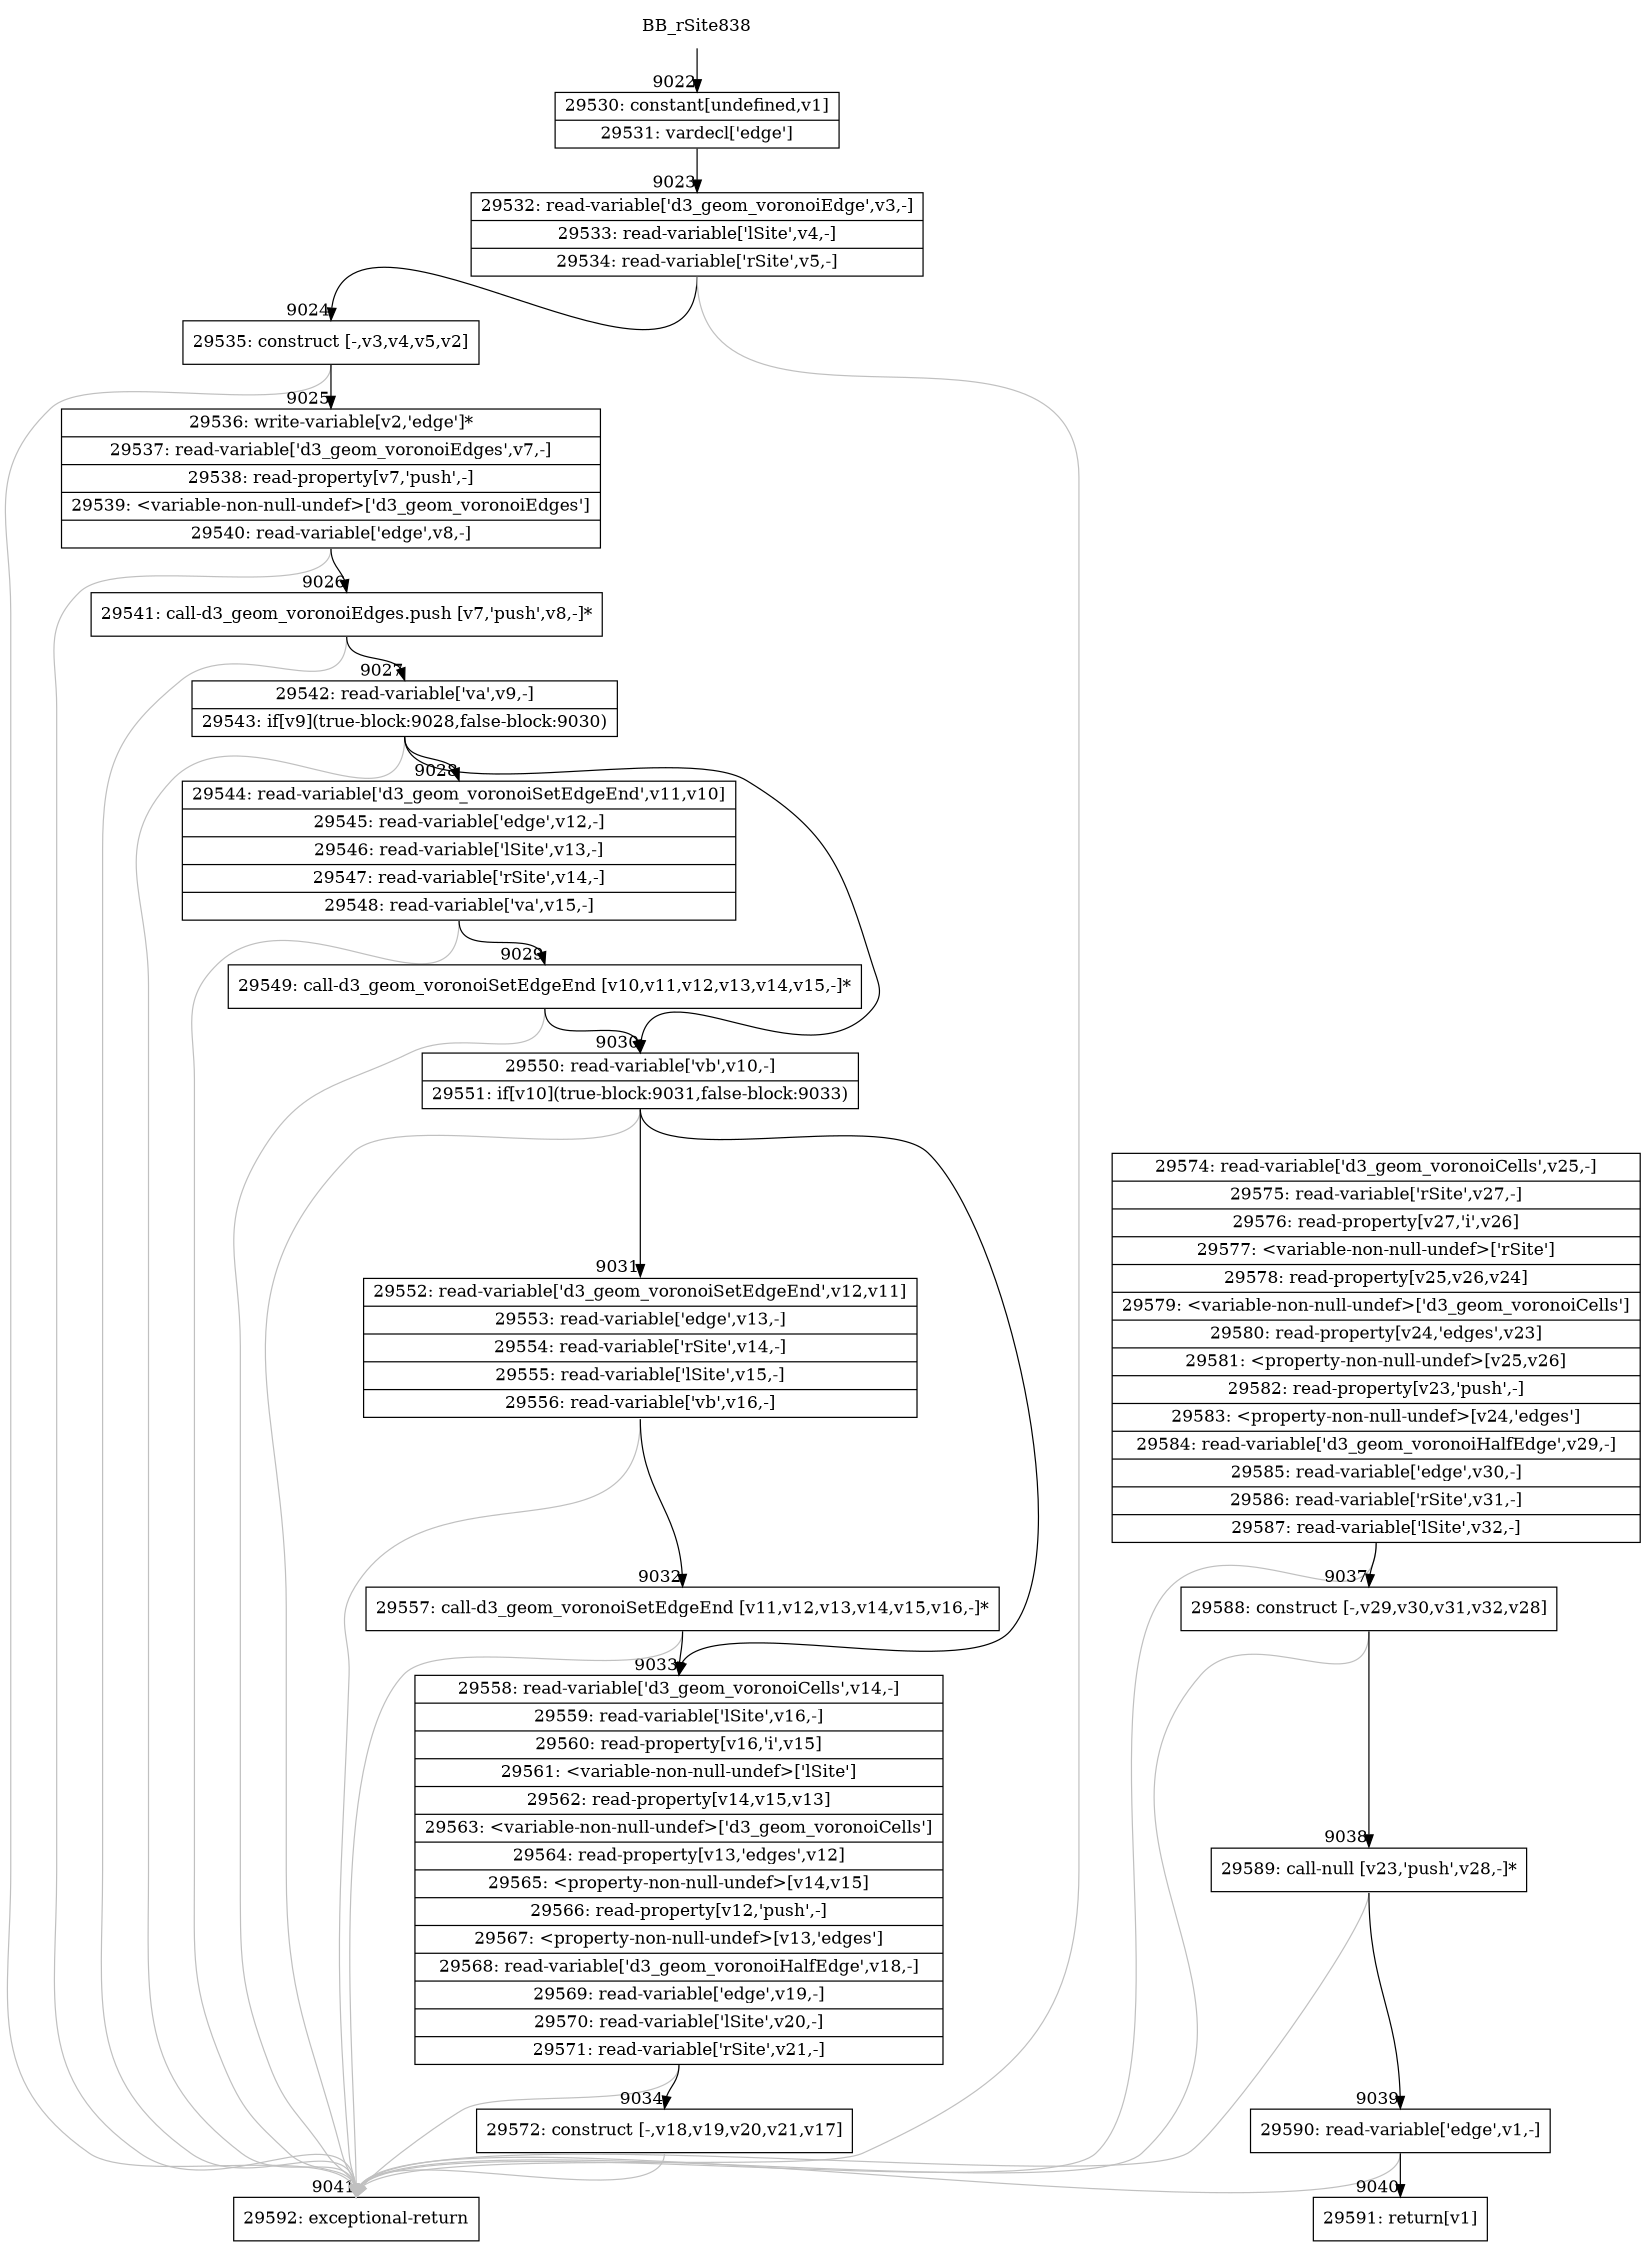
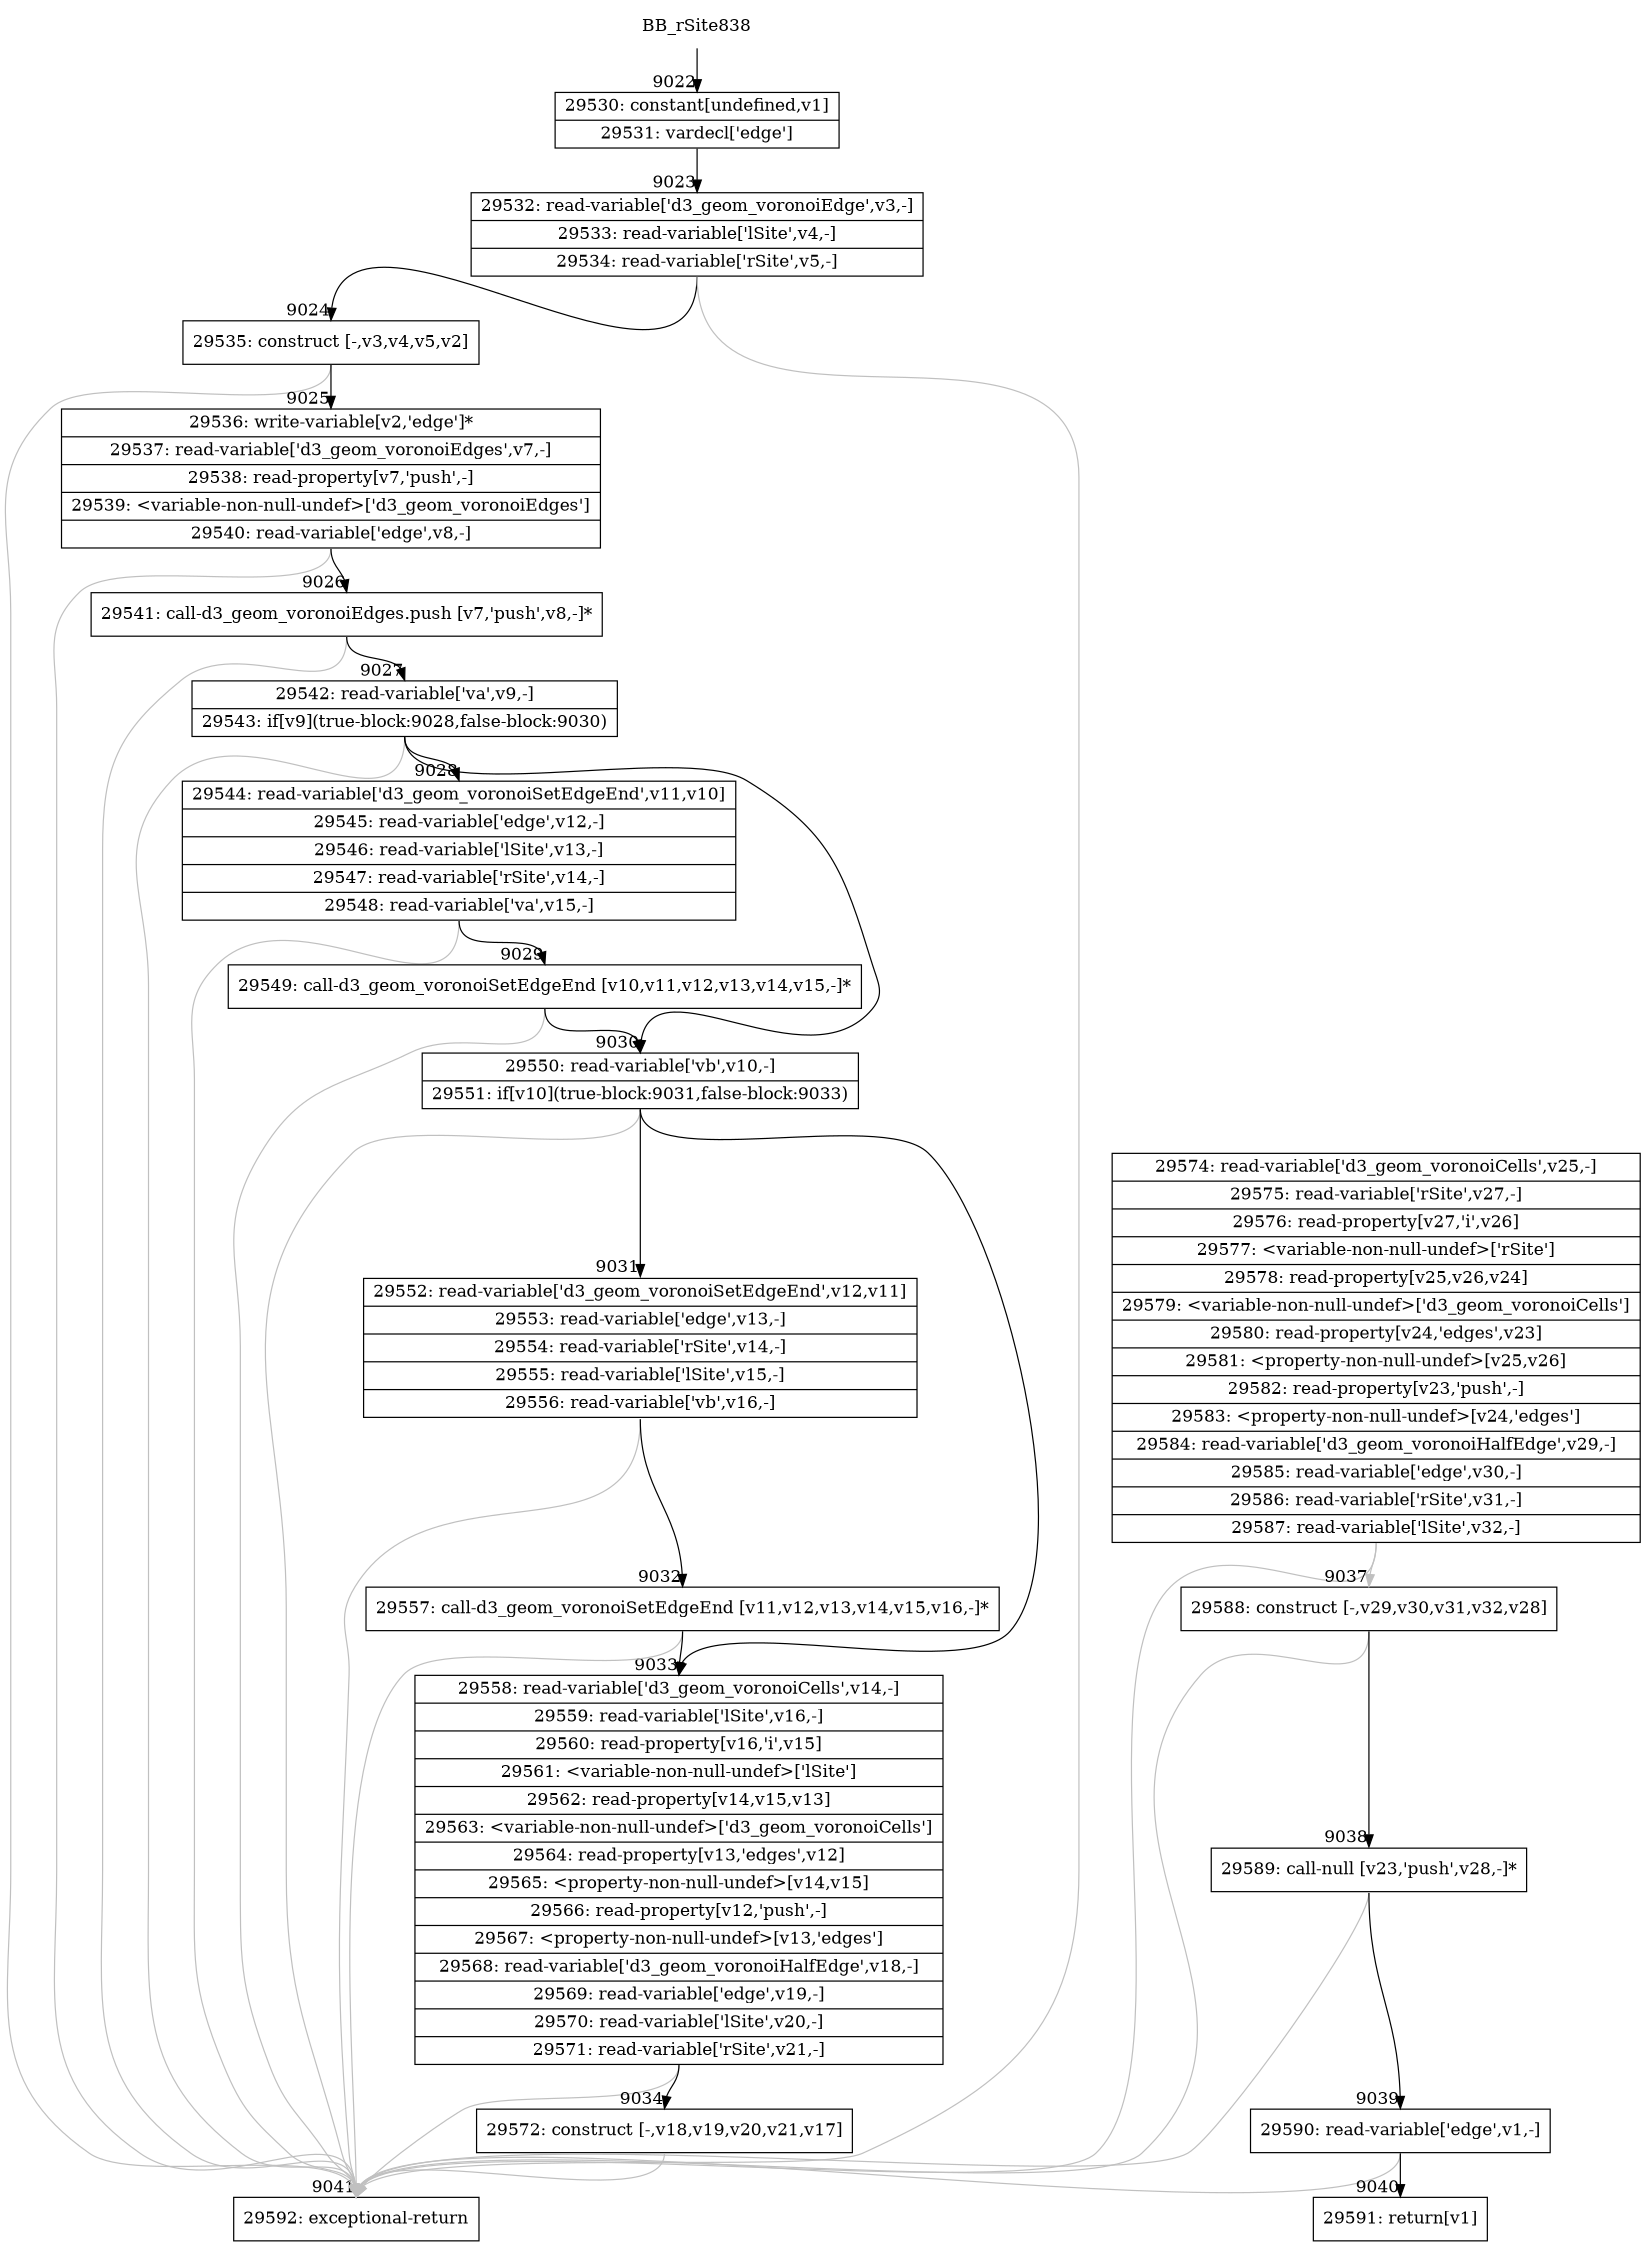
edge "29574: read-variable['d3_geom_voronoiCells',v25,-]" -> "29588: construct [-,v29,v30,v31,v32,v28]": color black -> gray
